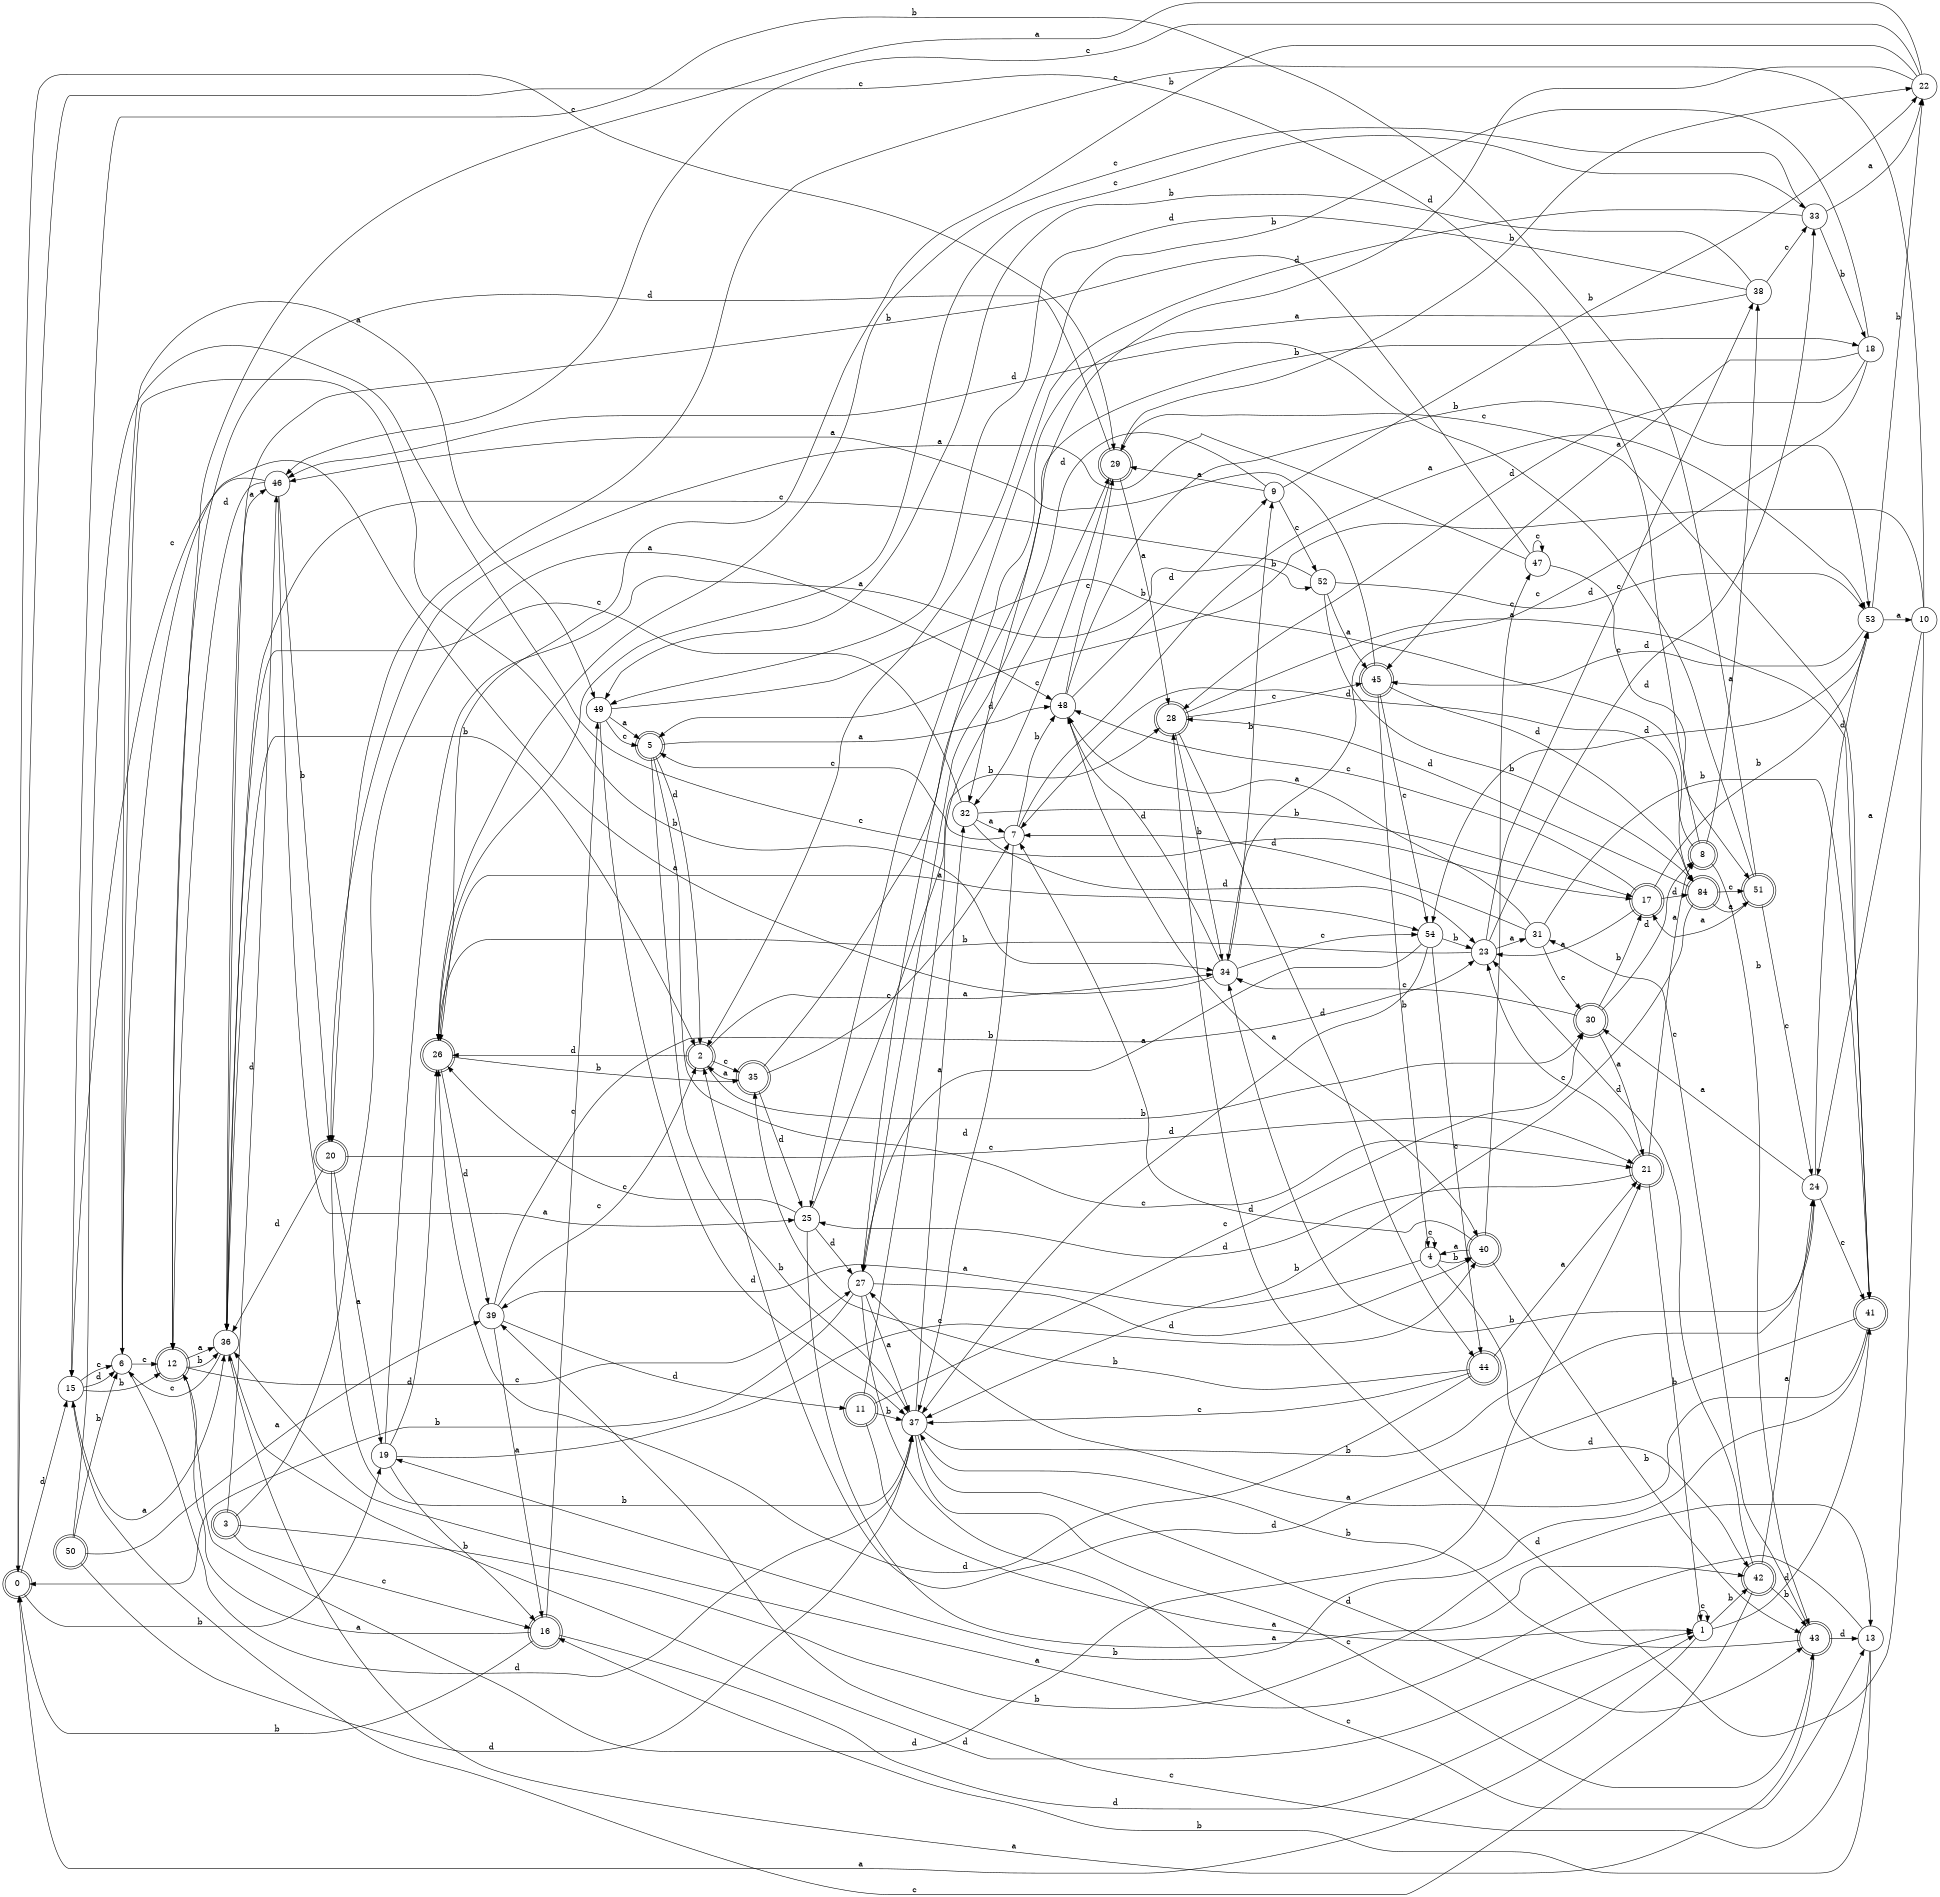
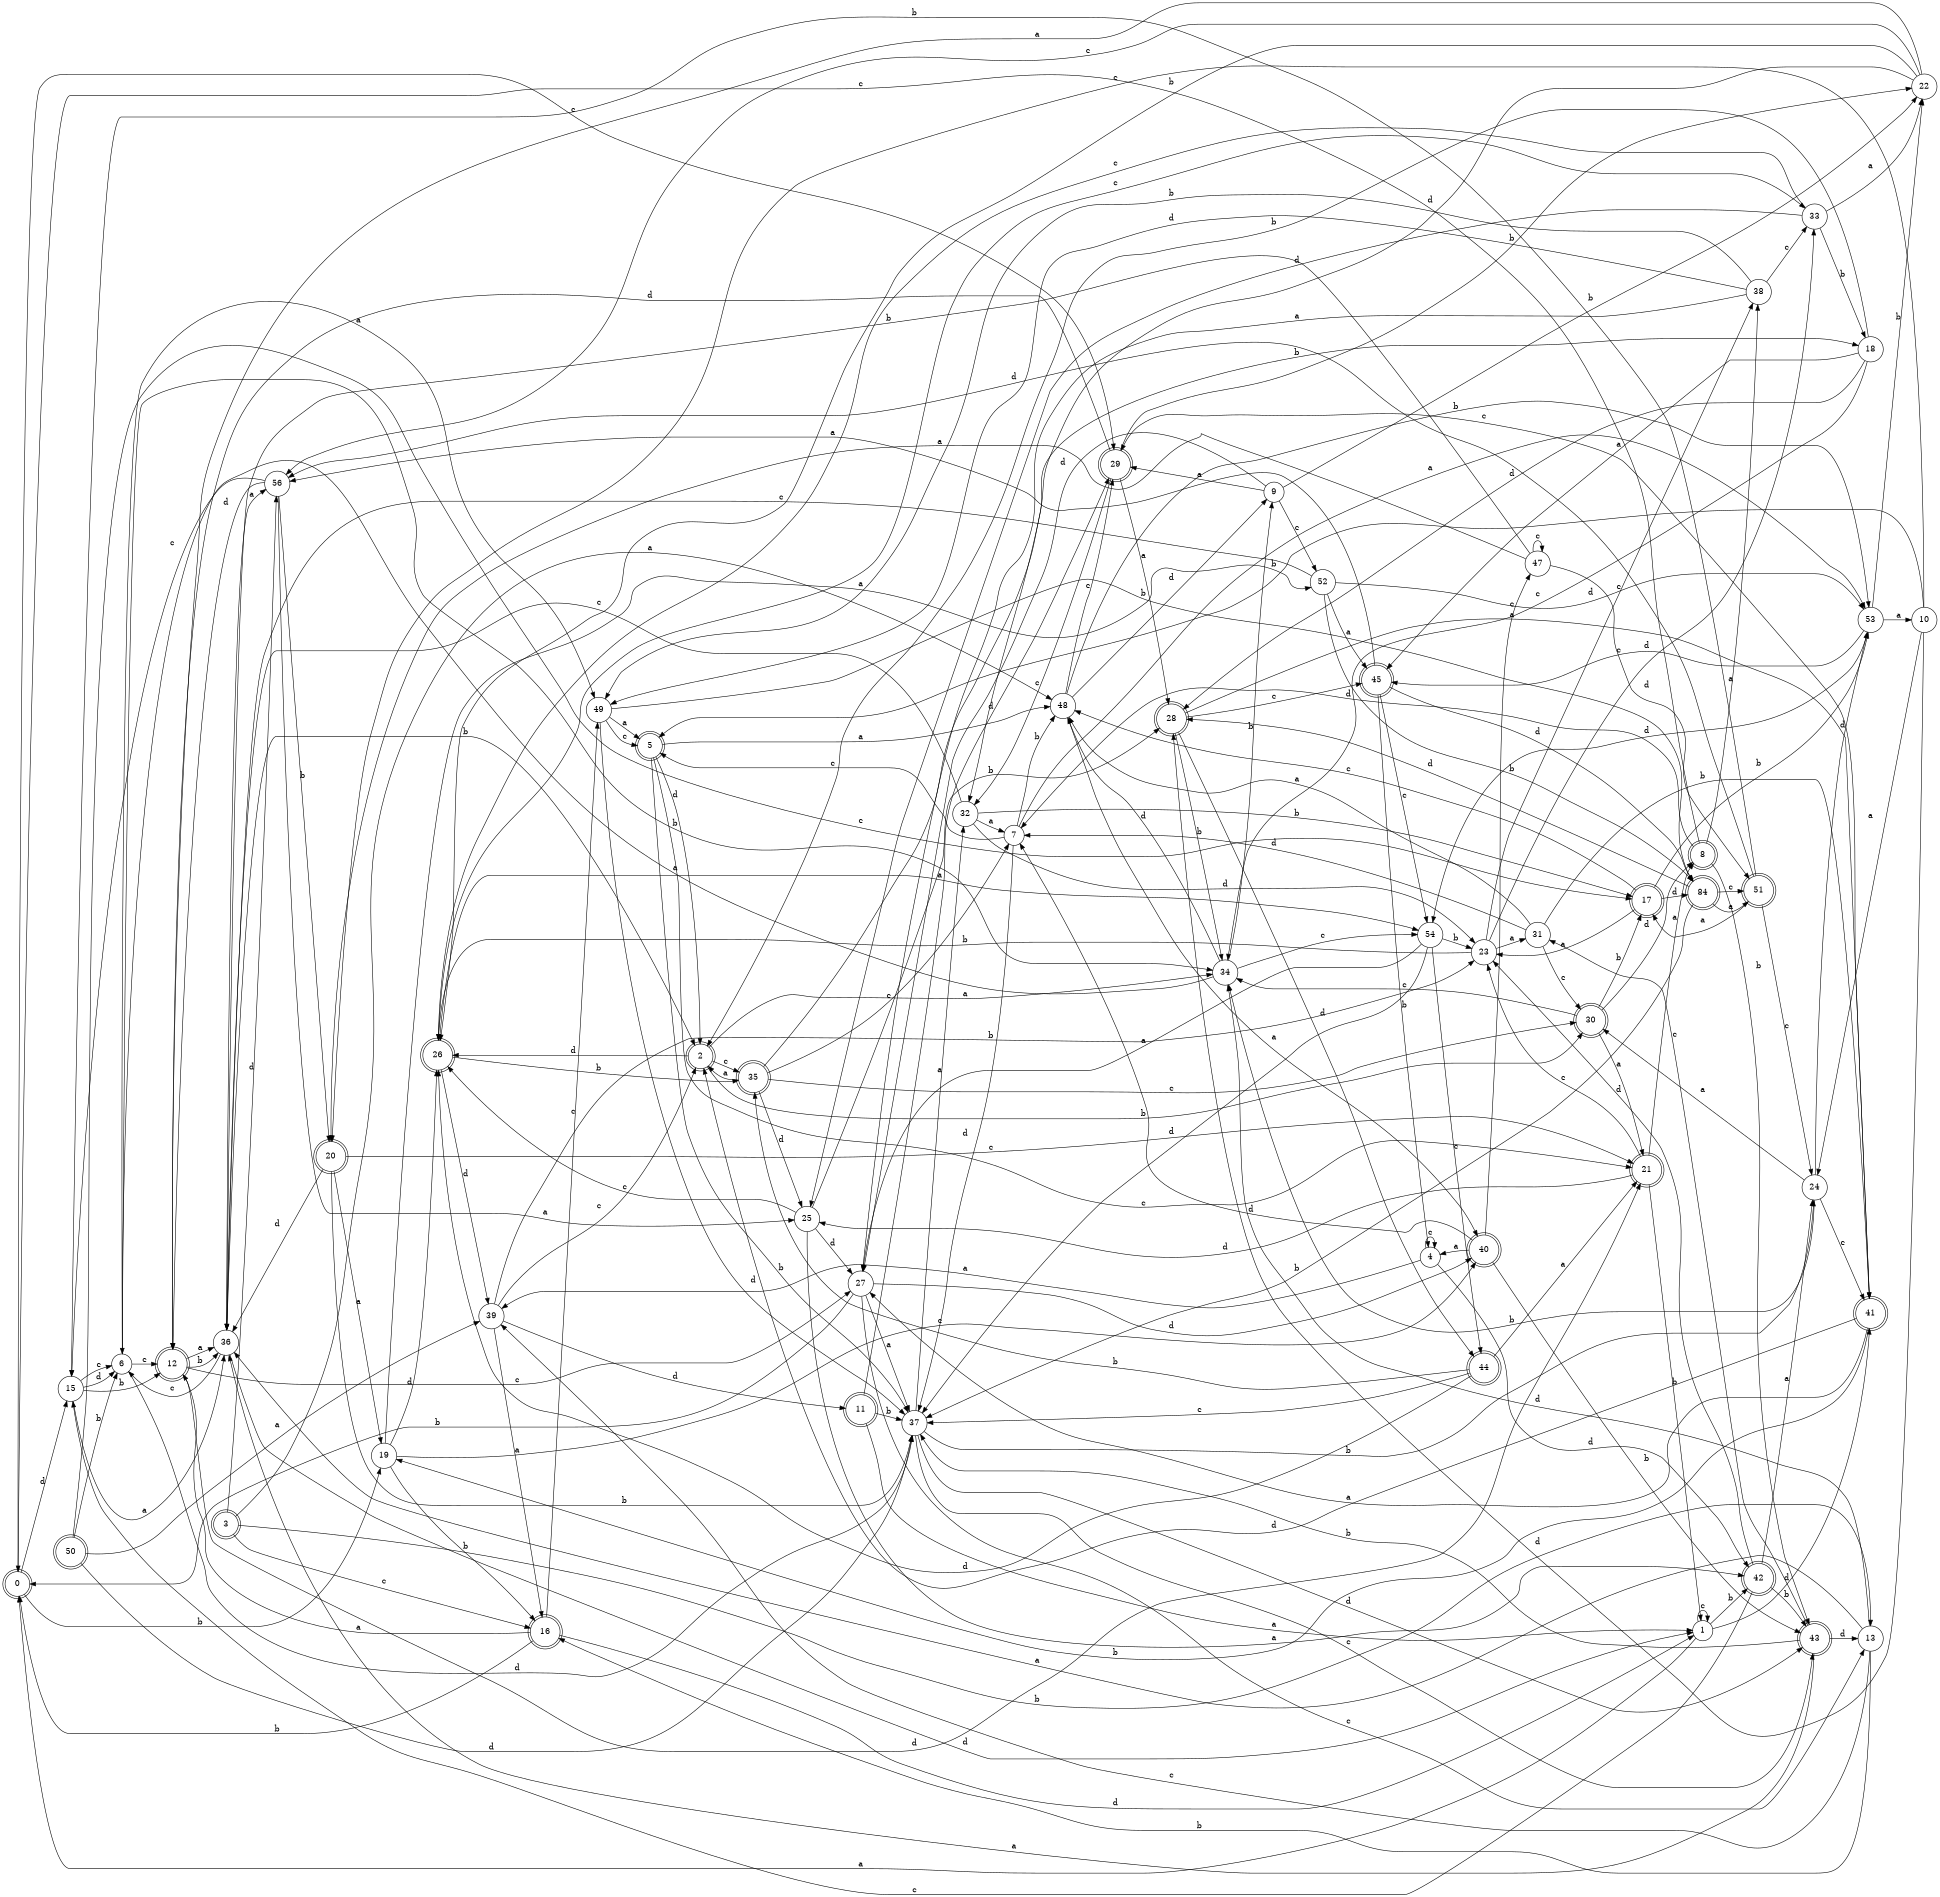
node "46": label "46" -> "56"
edge "11" -> "30": now "35" -> "30"
edge "4" -> "40": removed, label "b"
edge "13" -> "34": added, label "d"
